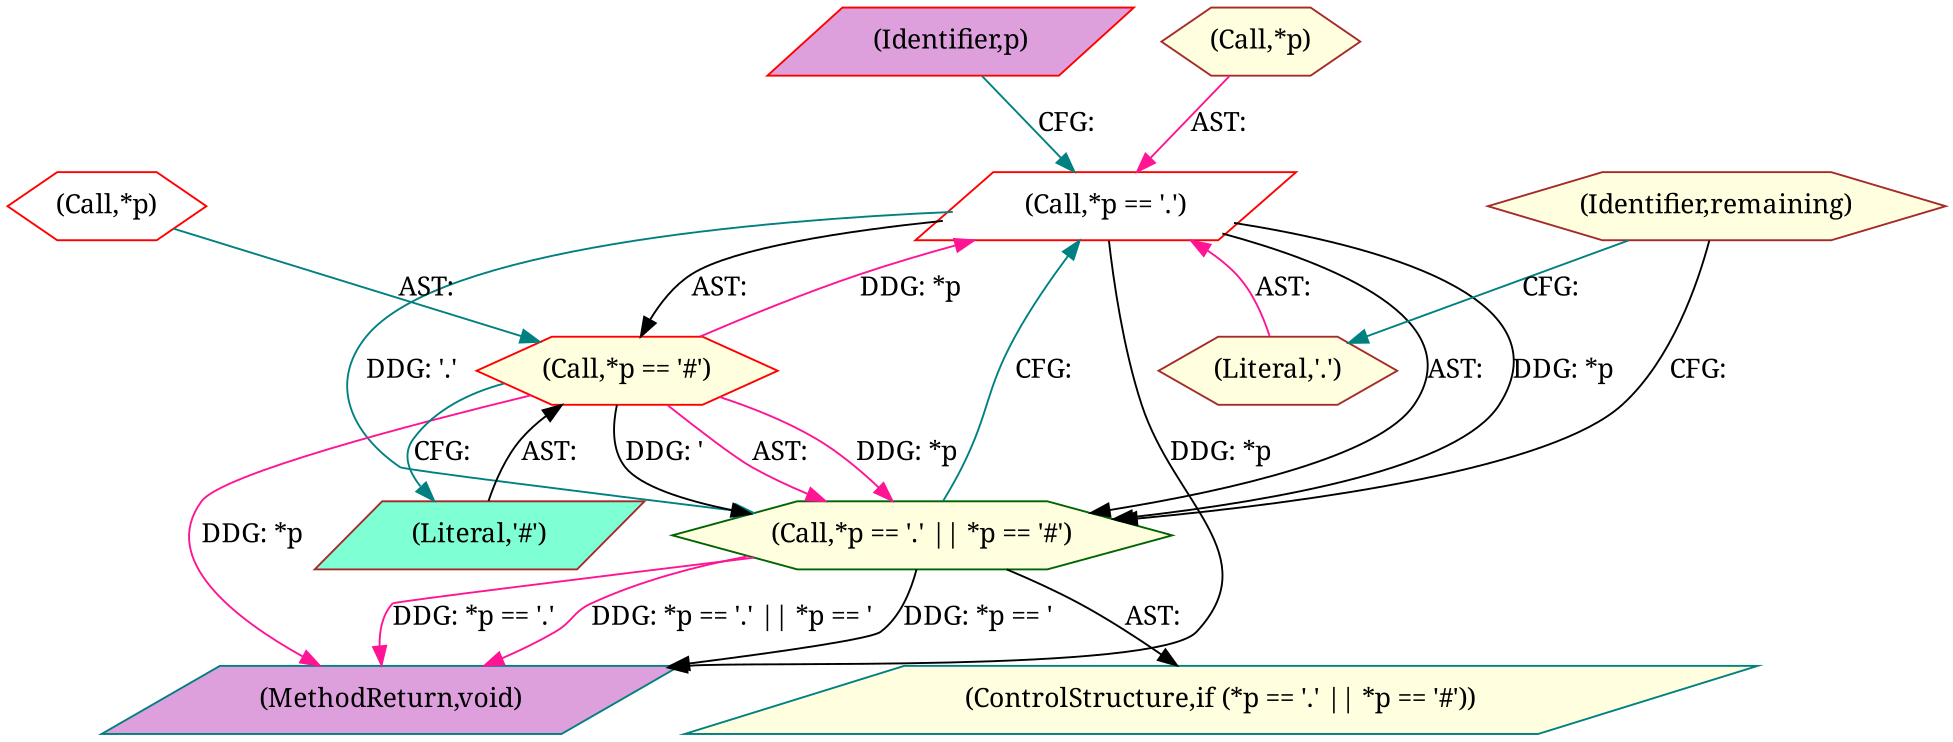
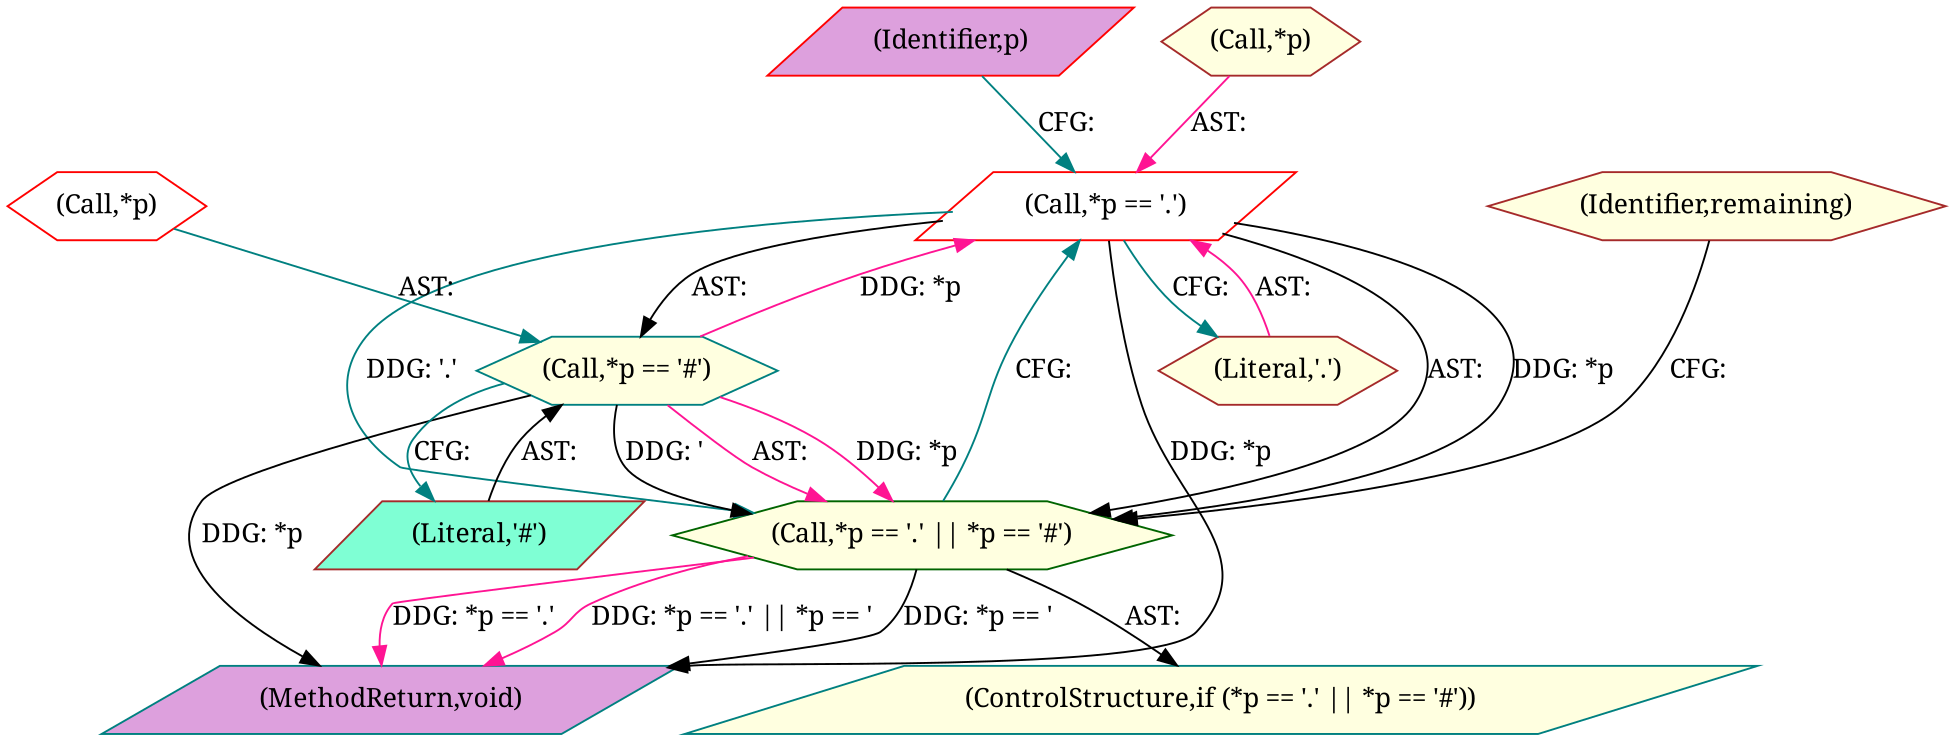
edge "(Identifier,remaining)" -> "(Literal,'.')": now "(Call,*p == '.')" -> "(Literal,'.')"
node "(Call,*p == '#')": color red -> teal
edge "(Call,*p == '#')" -> "(MethodReturn,void)": color deeppink -> black
